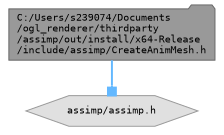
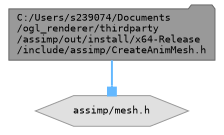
node "assimp/assimp.h": label "assimp/assimp.h" -> "assimp/mesh.h"
